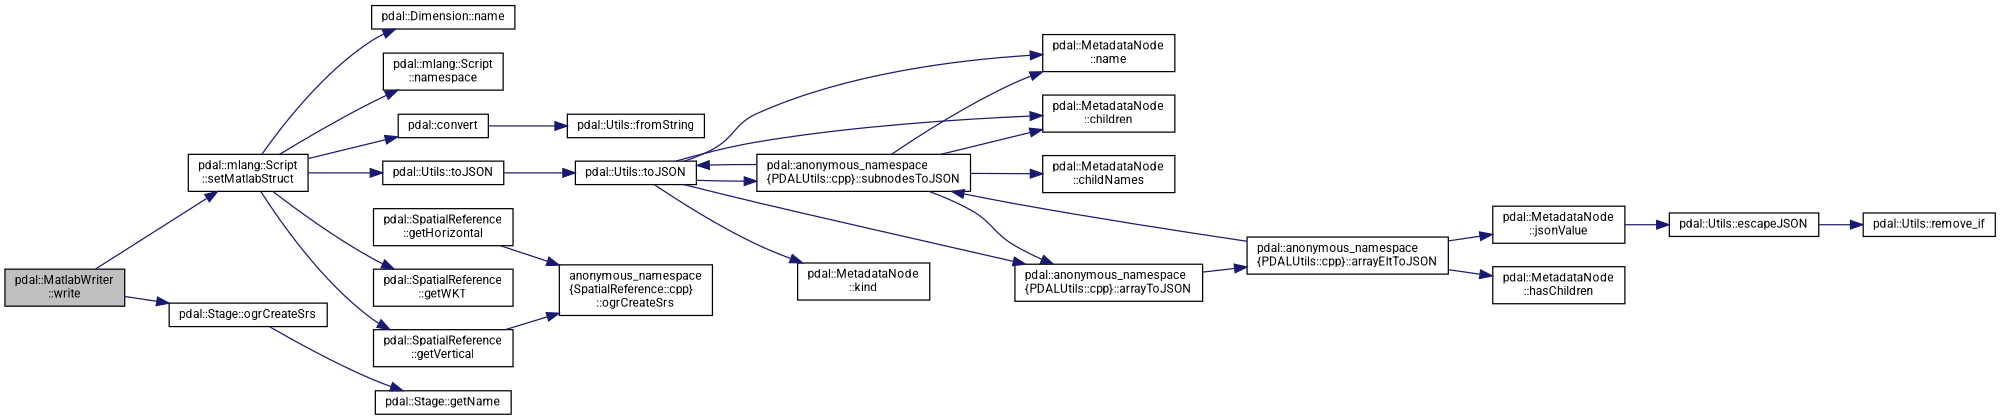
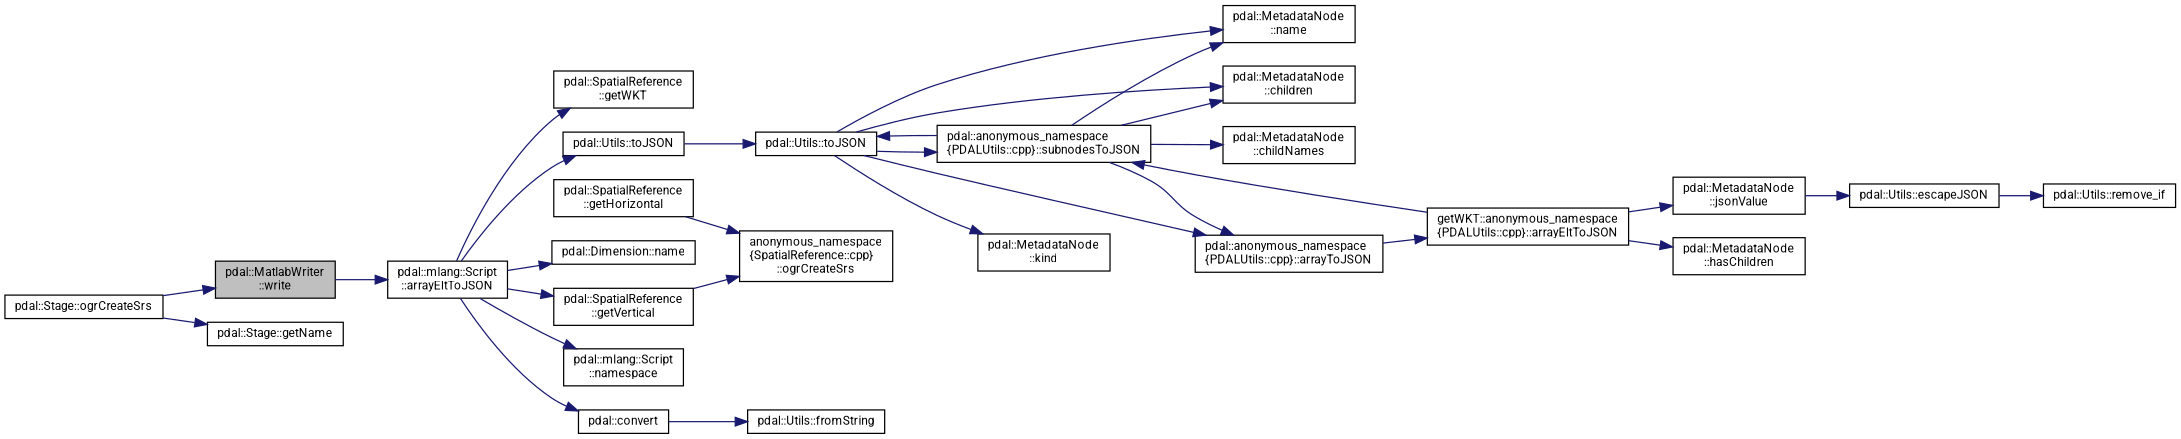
node "pdal::mlang::Script ::setMatlabStruct": label "pdal::mlang::Script ::setMatlabStruct" -> "pdal::mlang::Script ::arrayEltToJSON"
node "pdal::anonymous_namespace {PDALUtils::cpp}::arrayEltToJSON": label "pdal::anonymous_namespace {PDALUtils::cpp}::arrayEltToJSON" -> "getWKT::anonymous_namespace {PDALUtils::cpp}::arrayEltToJSON"
edge "pdal::MatlabWriter ::write" -> "pdal::Stage::ogrCreateSrs": reversed
